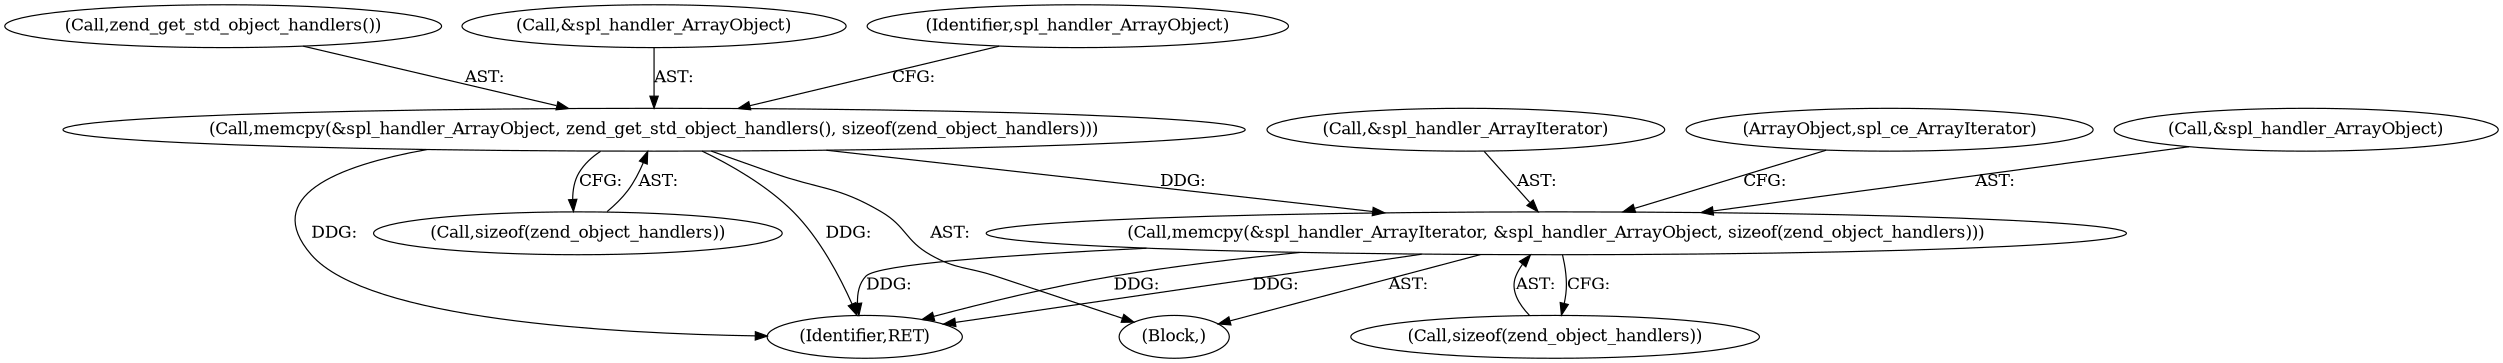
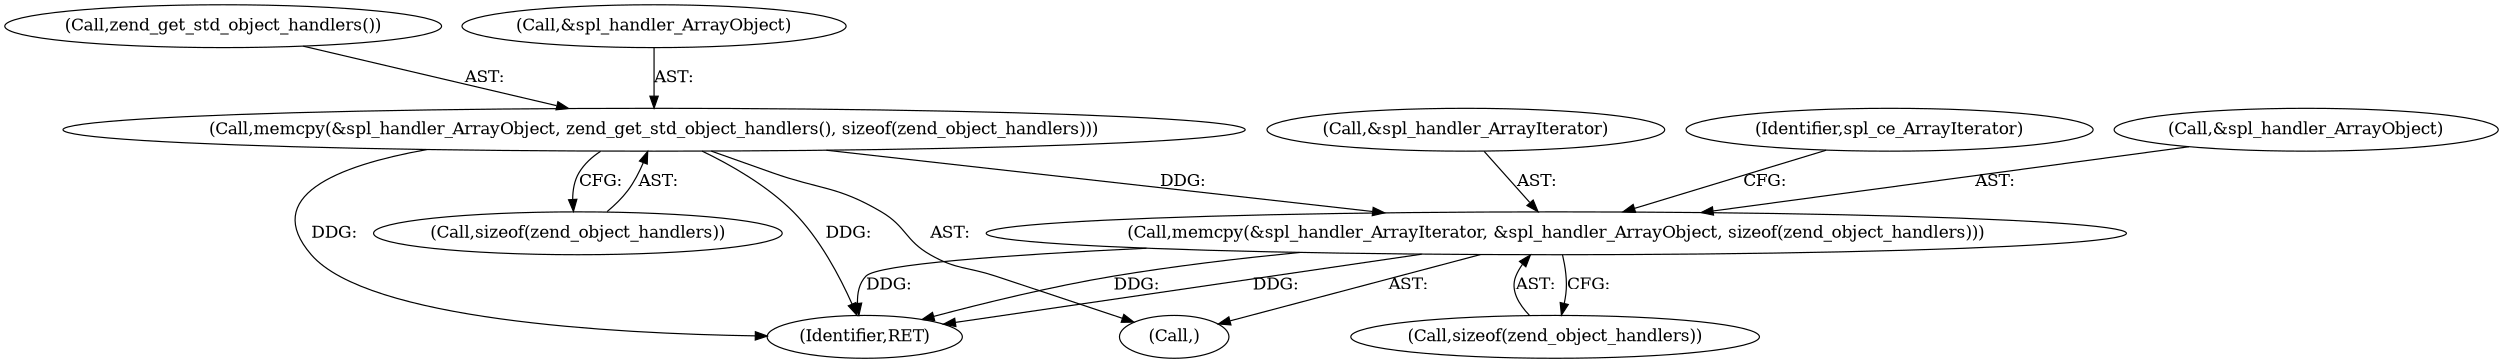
node "(Identifier,spl_handler_ArrayObject)": removed
node "(ArrayObject,spl_ce_ArrayIterator)": label "(ArrayObject,spl_ce_ArrayIterator)" -> "(Identifier,spl_ce_ArrayIterator)"
node "(Block,)": label "(Block,)" -> "(Call,)"
